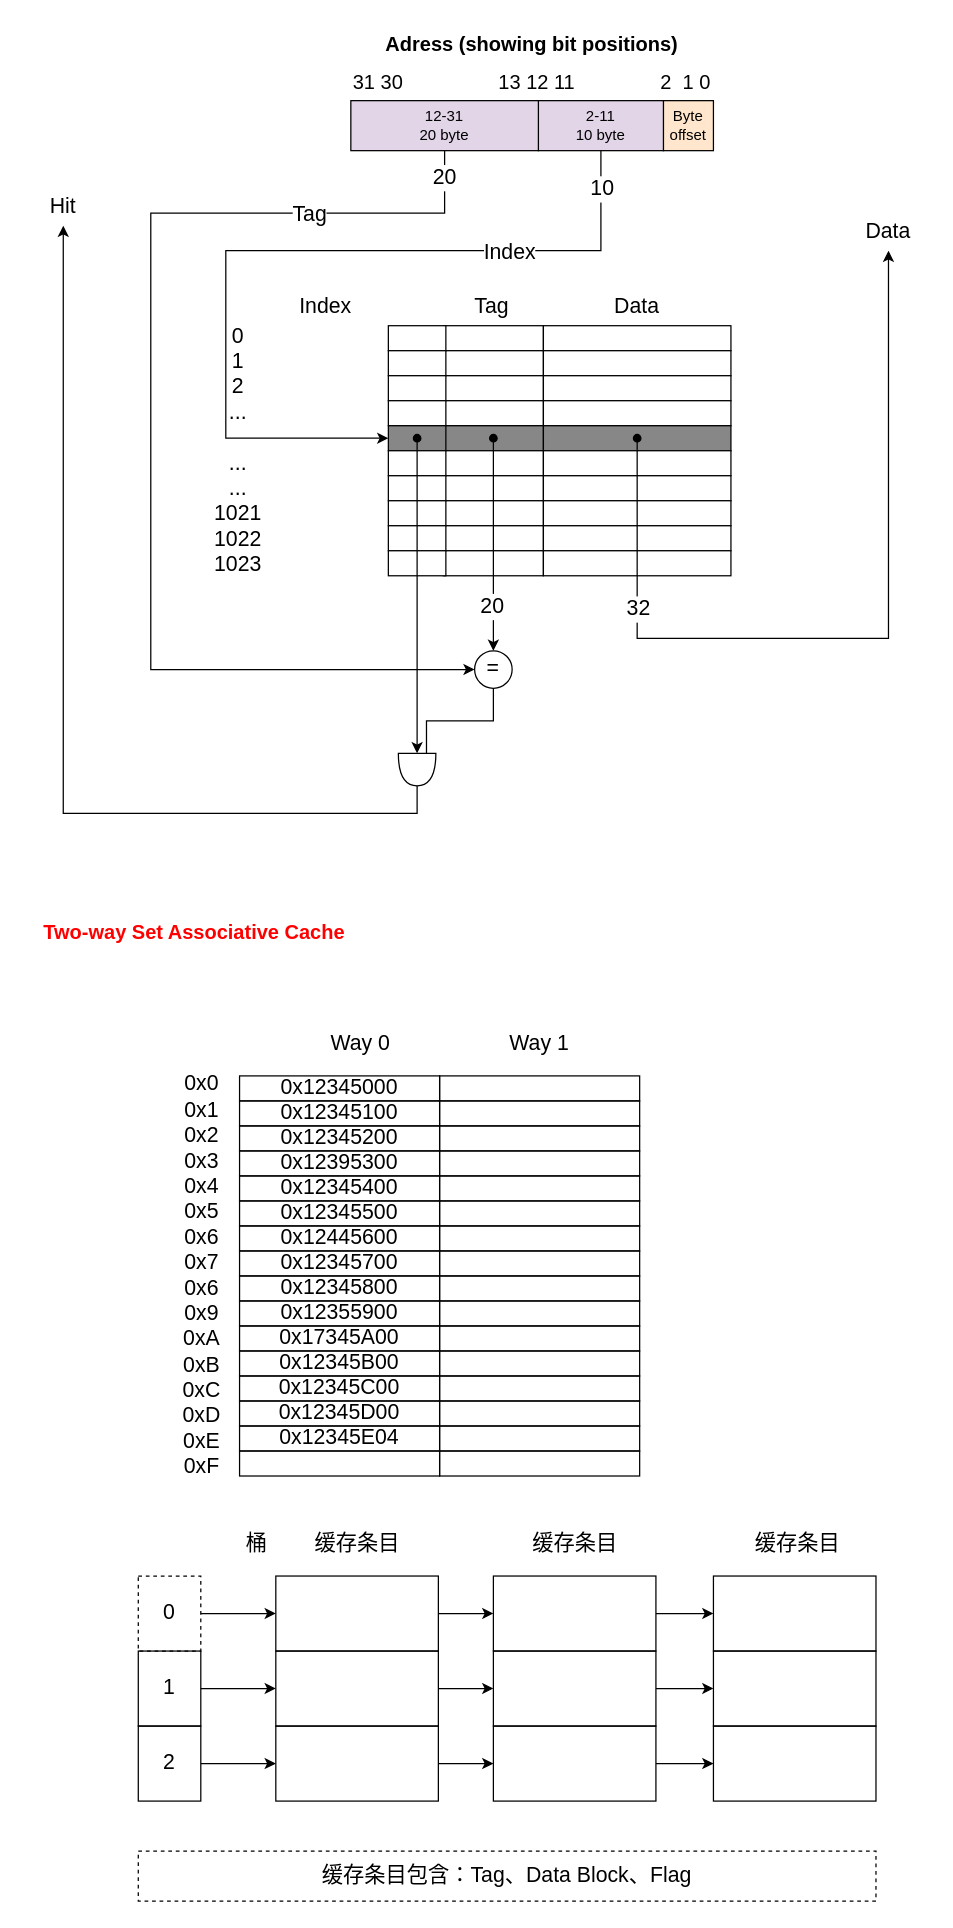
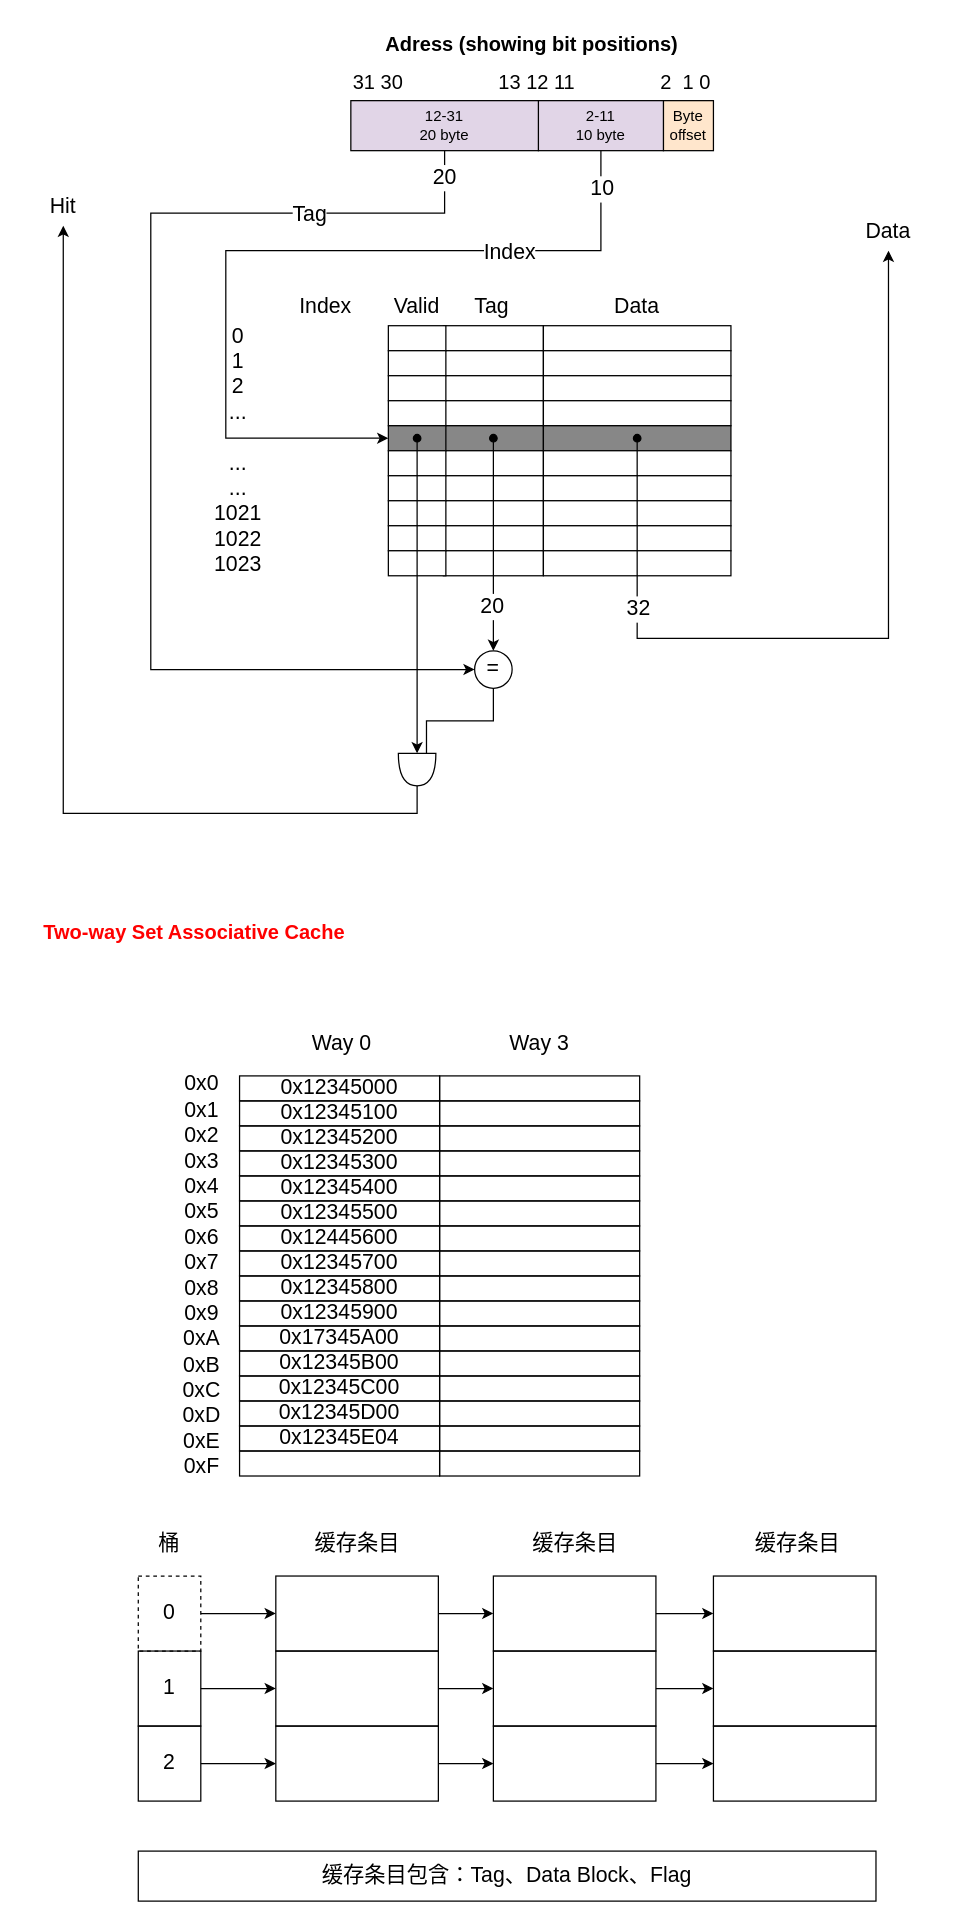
node "Valid": added
node "Way 0": moved (361, 1044) -> (342, 1044)
node "Way 1": label "Way 1" -> "Way 3"
node "0x12395300": label "0x12395300" -> "0x12345300"
node "0x0 0x1 0x2 0x3 0x4 0x5 0x6 0x7 0x6 0x9 0xA 0xB 0xC 0xD 0xE 0xF": label "0x0 0x1 0x2 0x3 0x4 0x5 0x6 0x7 0x6 0x9 0xA 0xB 0xC 0xD 0xE 0xF" -> "0x0 0x1 0x2 0x3 0x4 0x5 0x6 0x7 0x8 0x9 0xA 0xB 0xC 0xD 0xE 0xF"
node "0x12355900": label "0x12355900" -> "0x12345900"
node "桶": moved (257, 1544) -> (169, 1544)
node "缓存条目包含：Tag、Data Block、Flag": style dashed -> solid
